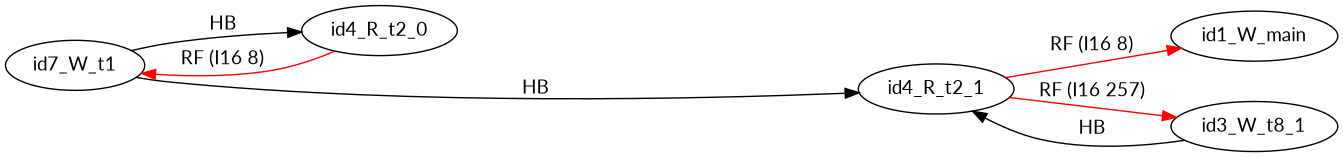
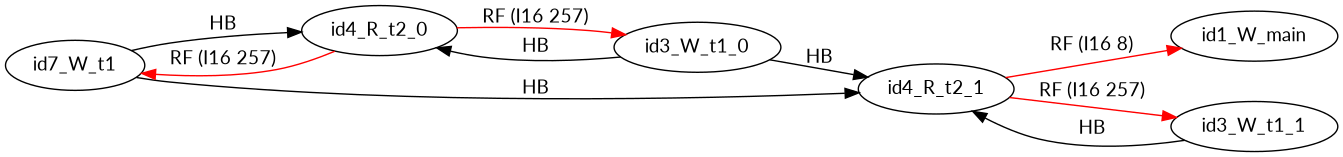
node "id3_W_t1_0": added
edge "id4_R_t2_0" -> "id7_W_t1": label "RF (I16 8)" -> "RF (I16 257)"
node "id3_W_t8_1": label "id3_W_t8_1" -> "id3_W_t1_1"
